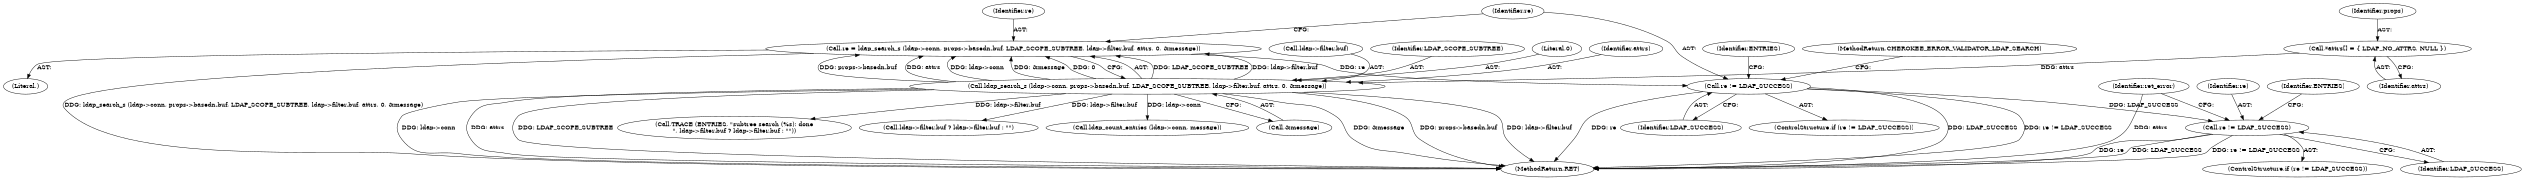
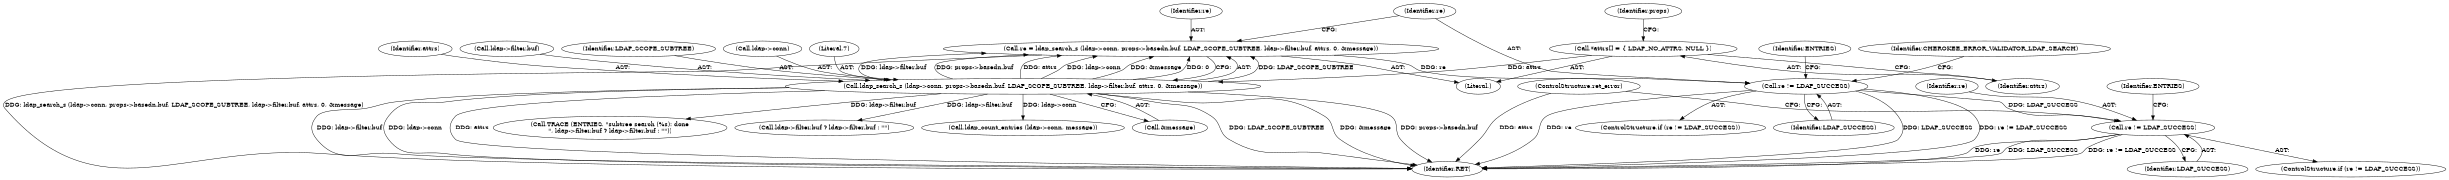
edge "(Identifier,props)" -> "(Call,*attrs[] = { LDAP_NO_ATTRS, NULL })": label "AST: " -> "CFG: "
node "(Call,ldap->conn)": added
node "(Literal,0)": label "(Literal,0)" -> "(Literal,7)"
node "(MethodReturn,CHEROKEE_ERROR_VALIDATOR_LDAP_SEARCH)": label "(MethodReturn,CHEROKEE_ERROR_VALIDATOR_LDAP_SEARCH)" -> "(Identifier,CHEROKEE_ERROR_VALIDATOR_LDAP_SEARCH)"
edge "(Call,*attrs[] = { LDAP_NO_ATTRS, NULL })" -> "(Literal,)": added, label "AST:"
node "(Identifier,ret_error)": label "(Identifier,ret_error)" -> "(ControlStructure,ret_error)"
node "(MethodReturn,RET)": label "(MethodReturn,RET)" -> "(Identifier,RET)"
